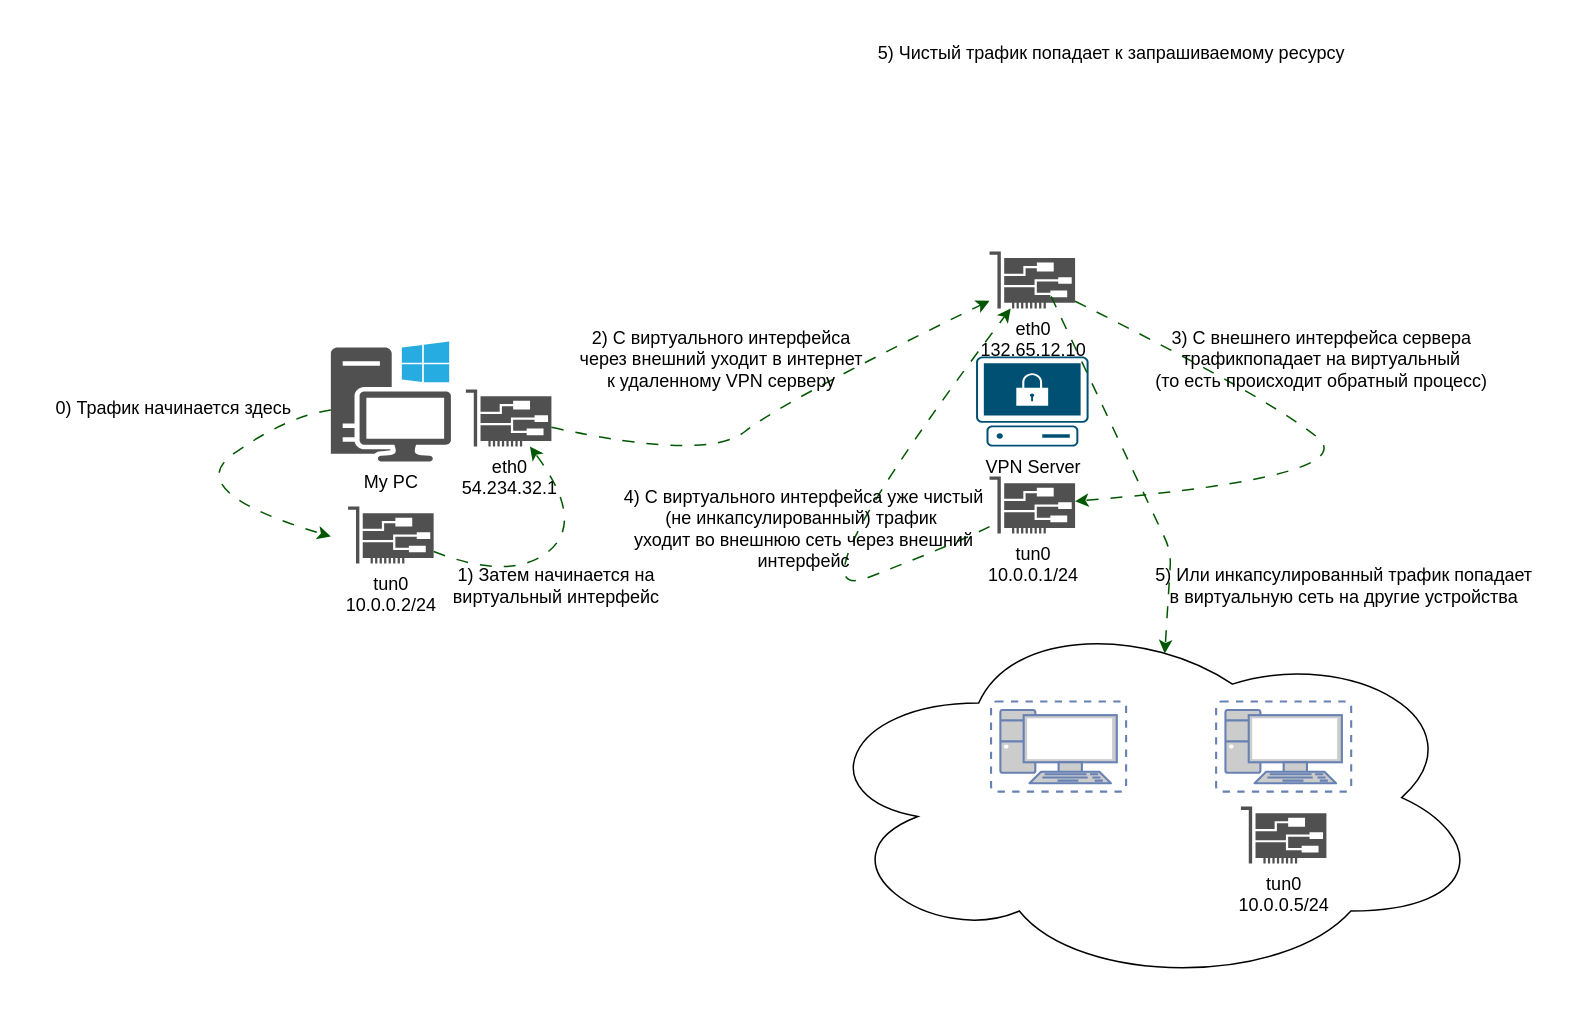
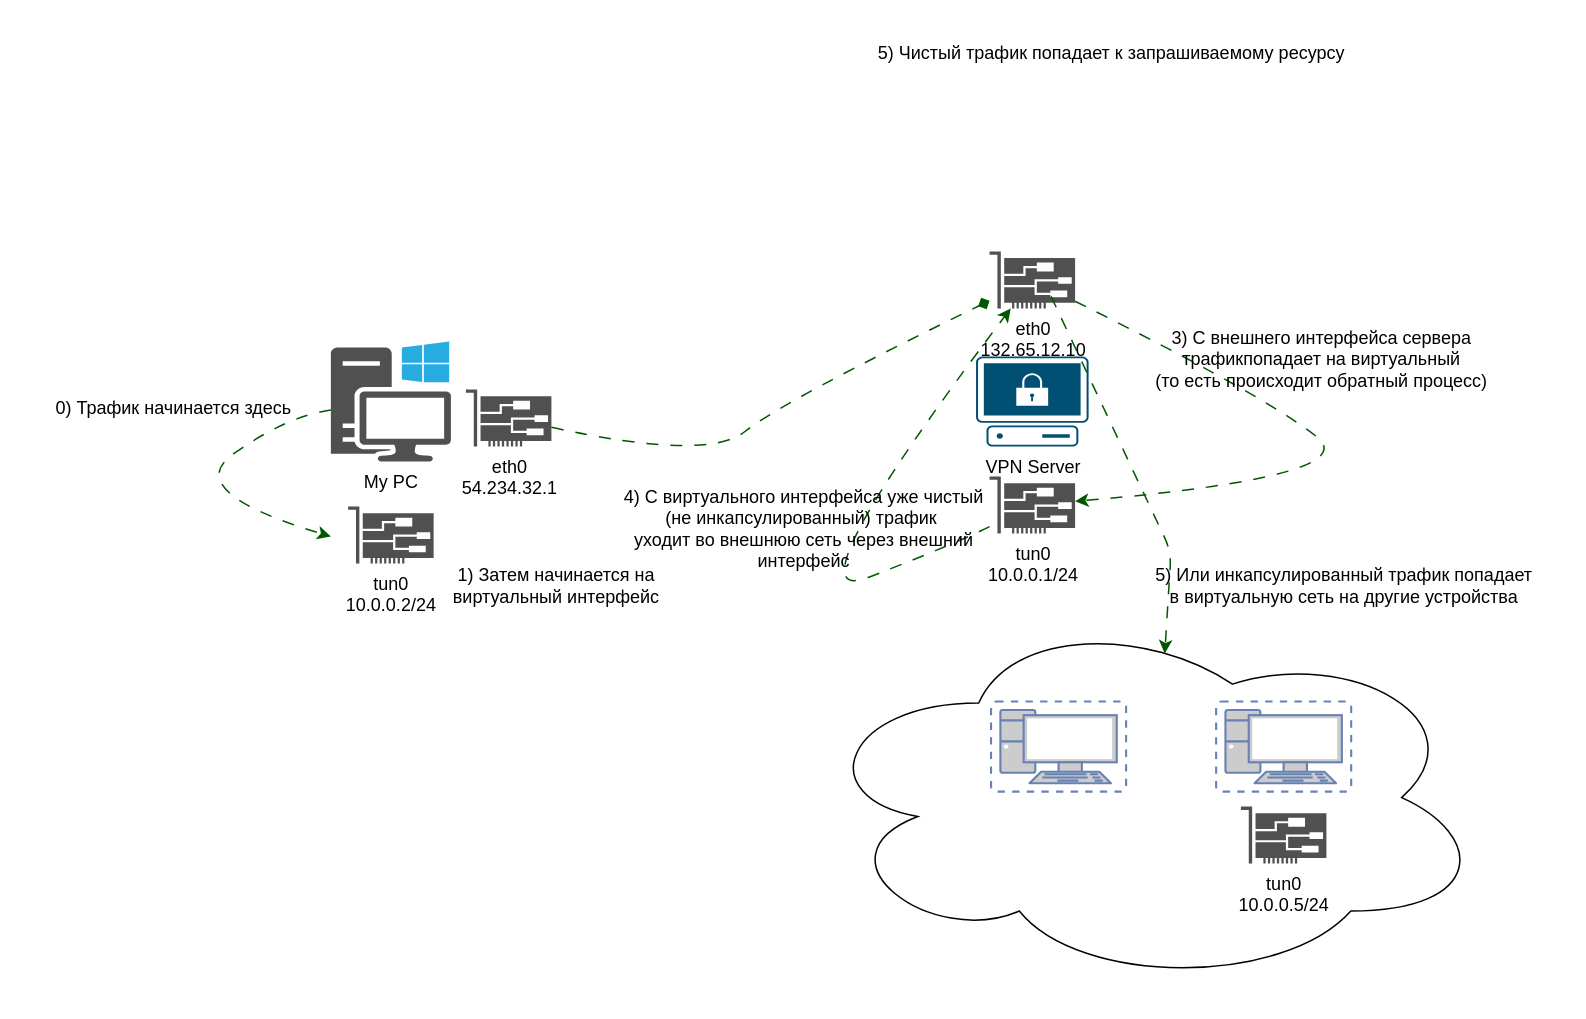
edge "eth0 54.234.32.1" -> "eth0 132.65.12.10": arrowhead classic -> diamond
node "2) С виртуального интерфейса через внешний уходит в интернет к удаленному VPN серверу": removed
edge "tun0 10.0.0.2/24" -> "eth0 54.234.32.1": removed
